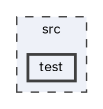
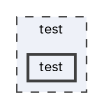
cluster "src": label "src" -> "test"
